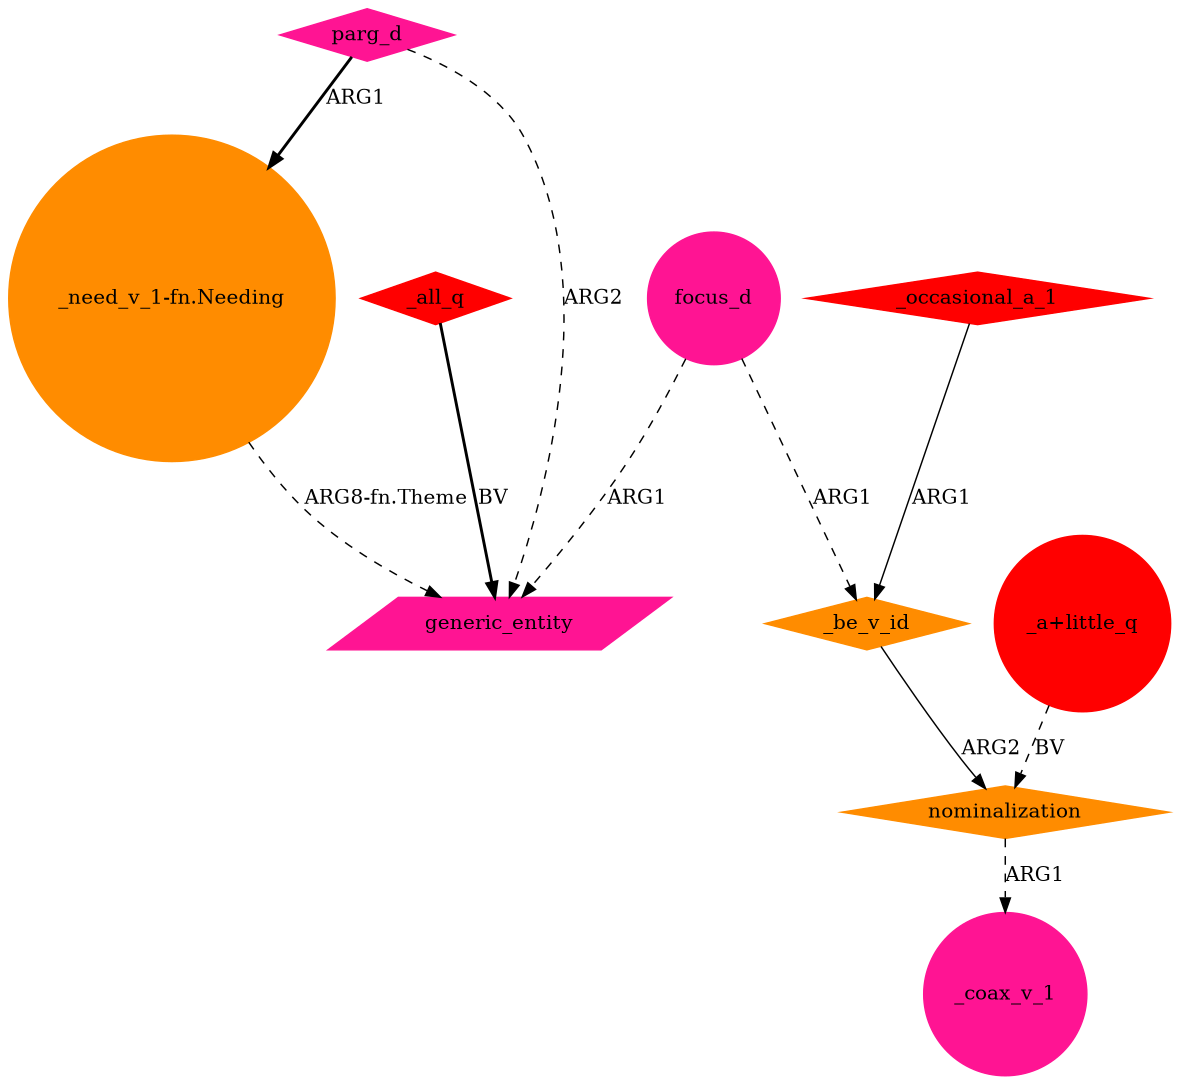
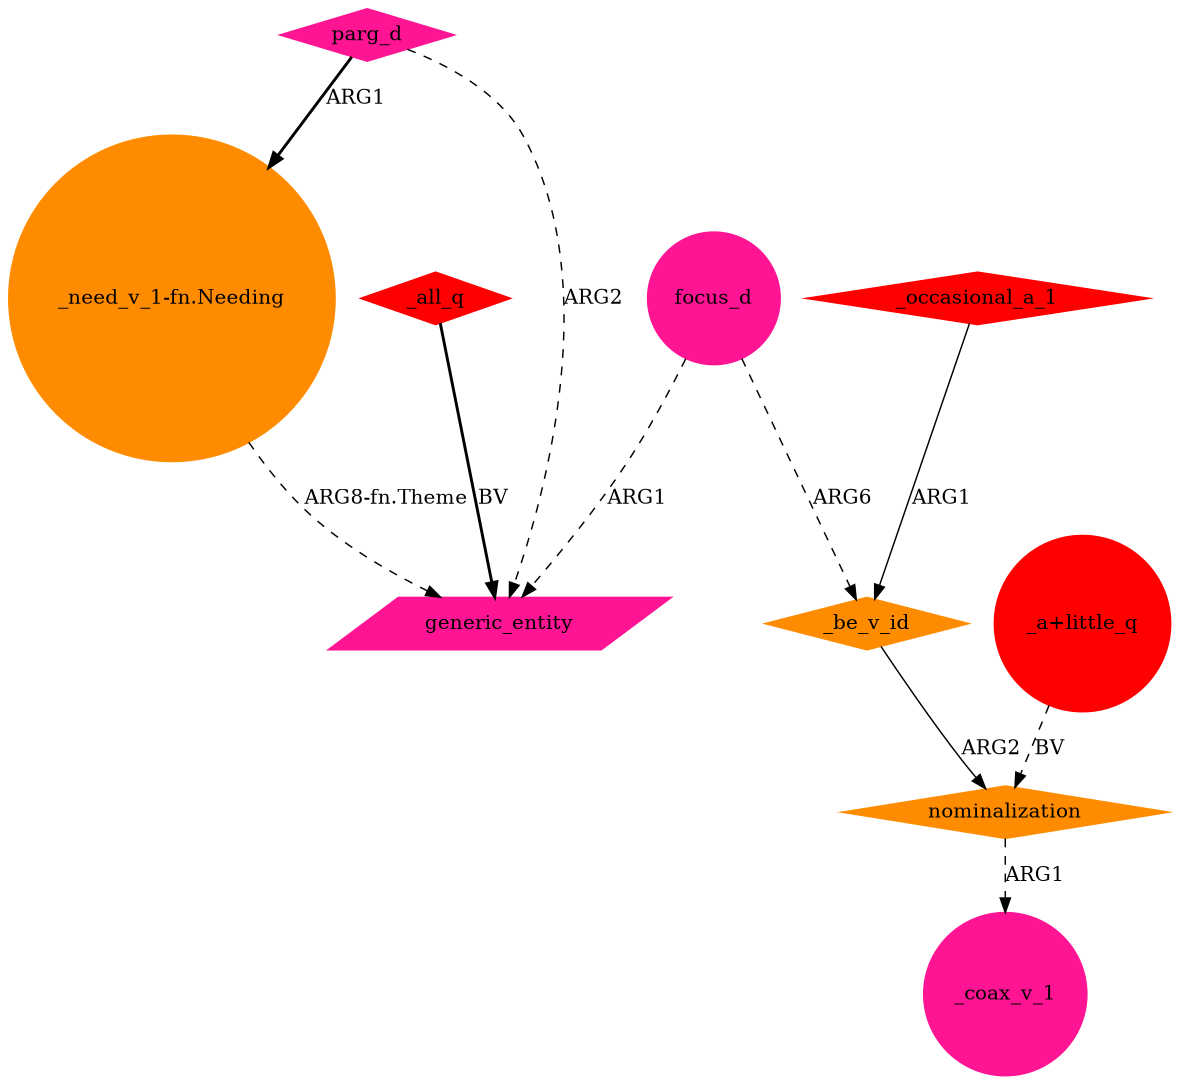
edge "focus_d" -> "_be_v_id": label "ARG1" -> "ARG6"
